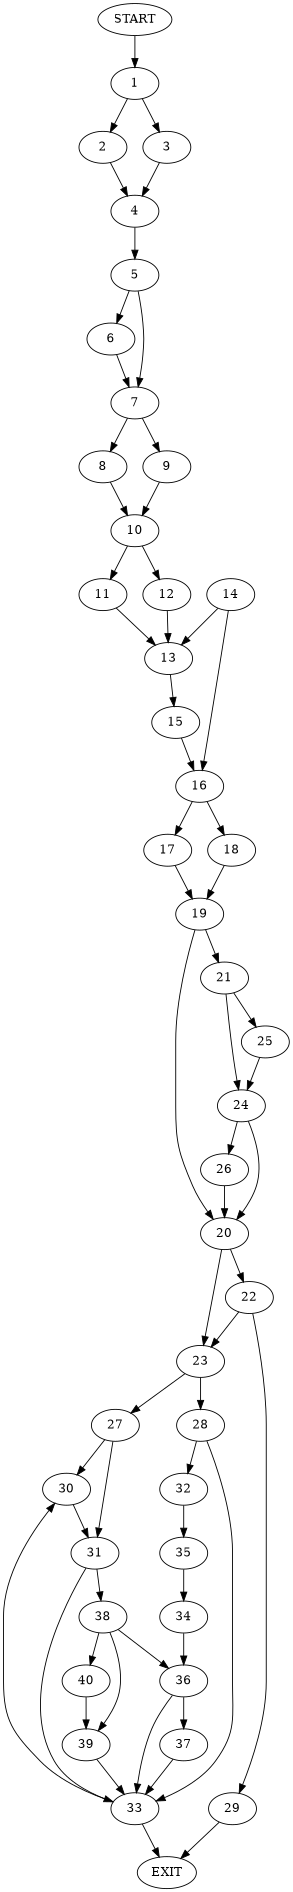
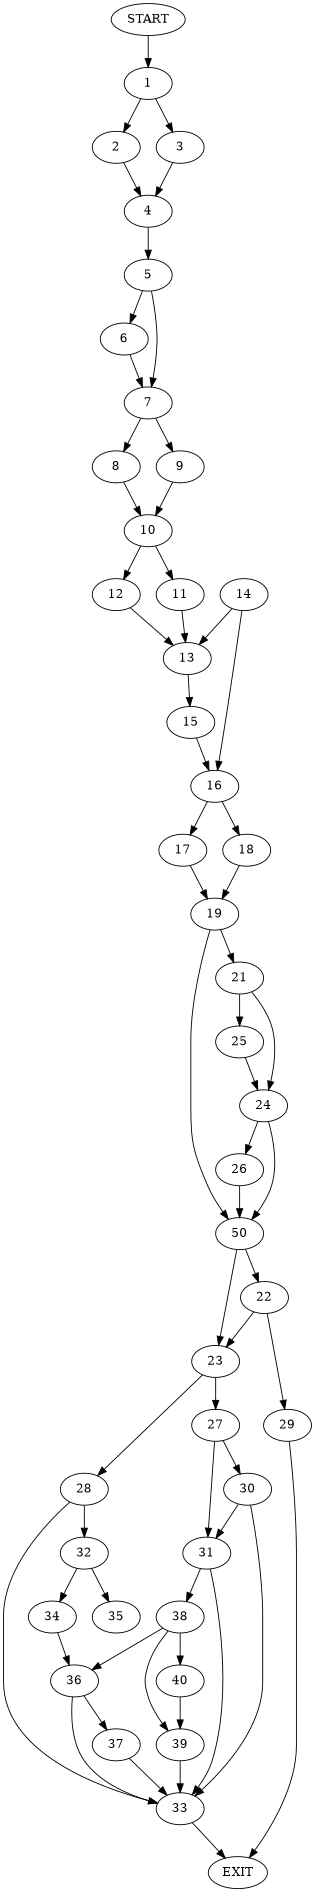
node "20": label "20" -> "50"
edge "35" -> "34": now "32" -> "34"
edge "33" -> "30": reversed
